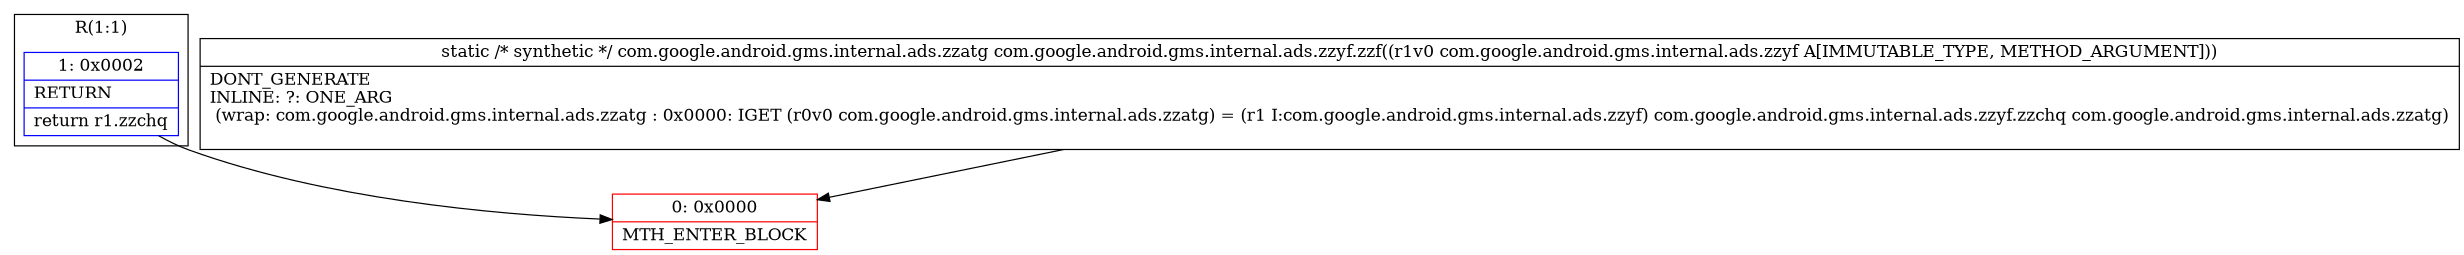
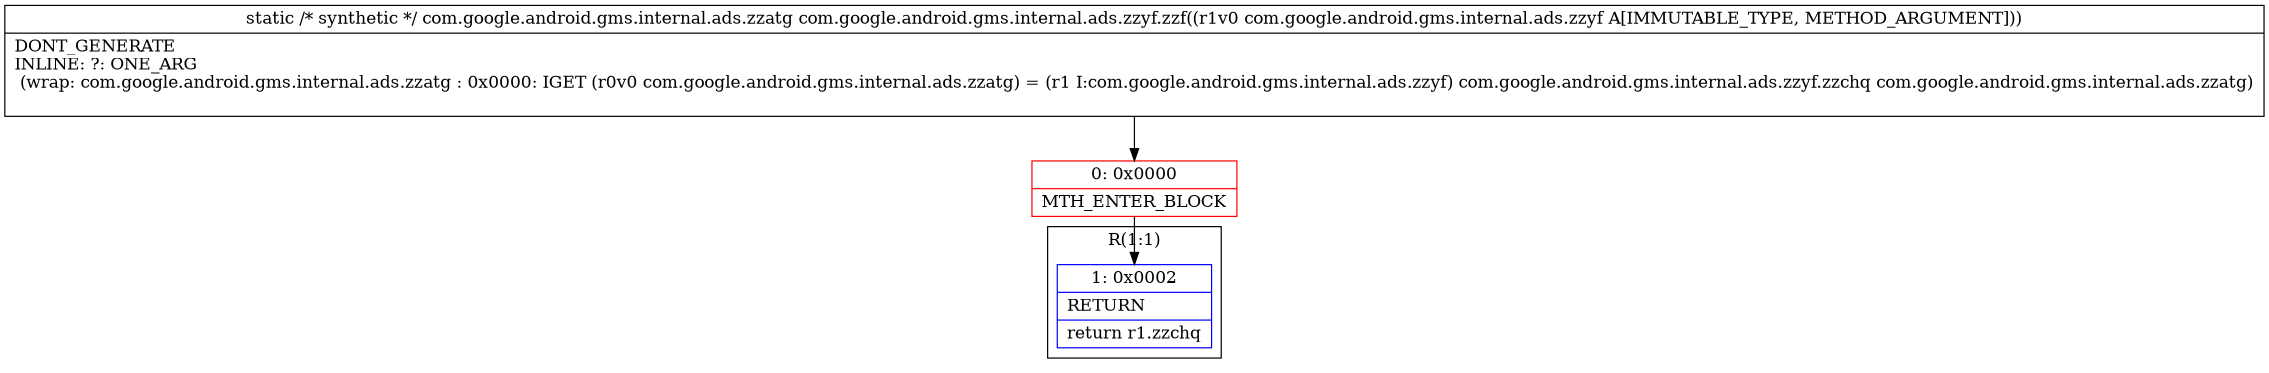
edge "1: 0x0002" -> "0: 0x0000": reversed
